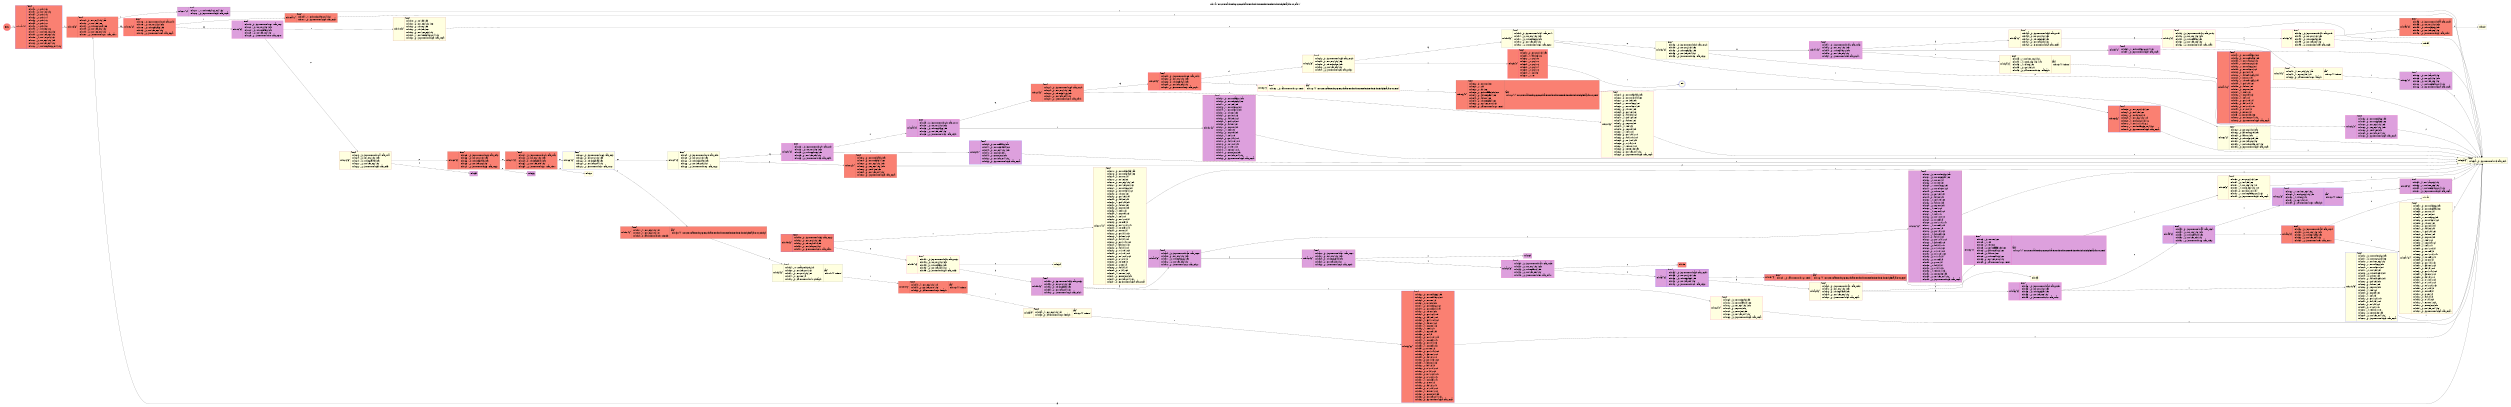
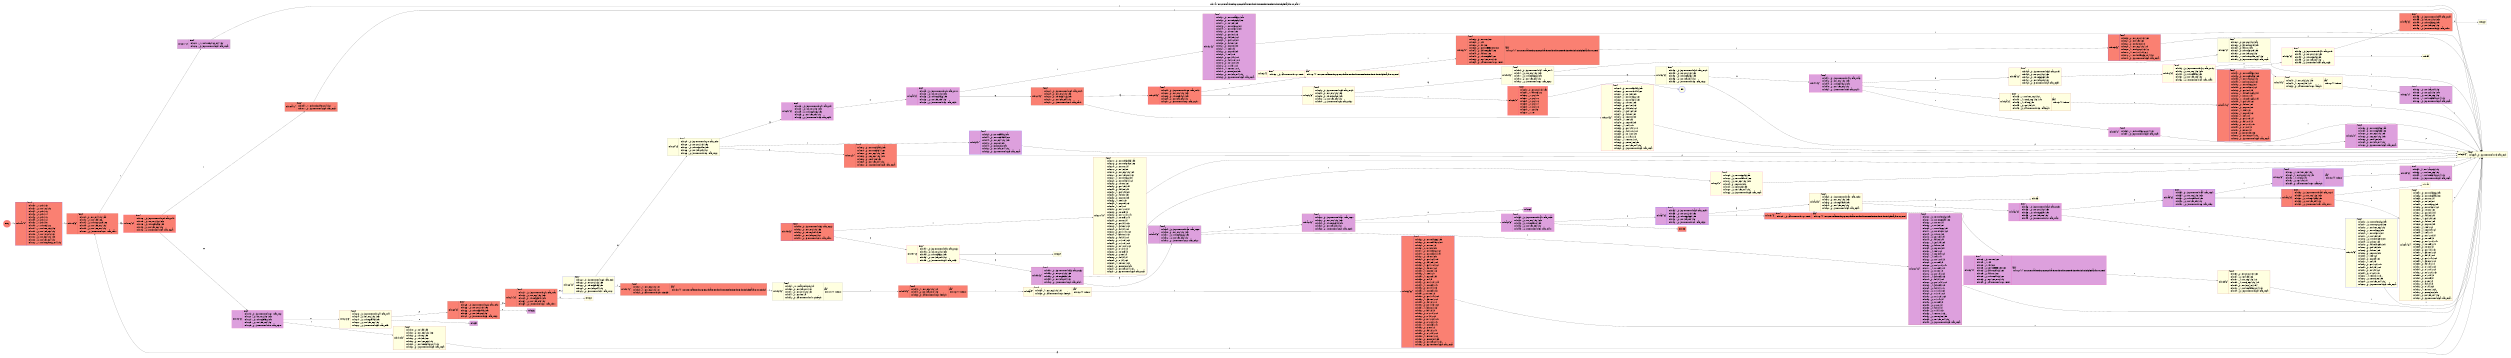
edge "0x401892 [25]" -> "0x401b3f [27]": now "0x401879 [25]" -> "0x401b3f [27]"
